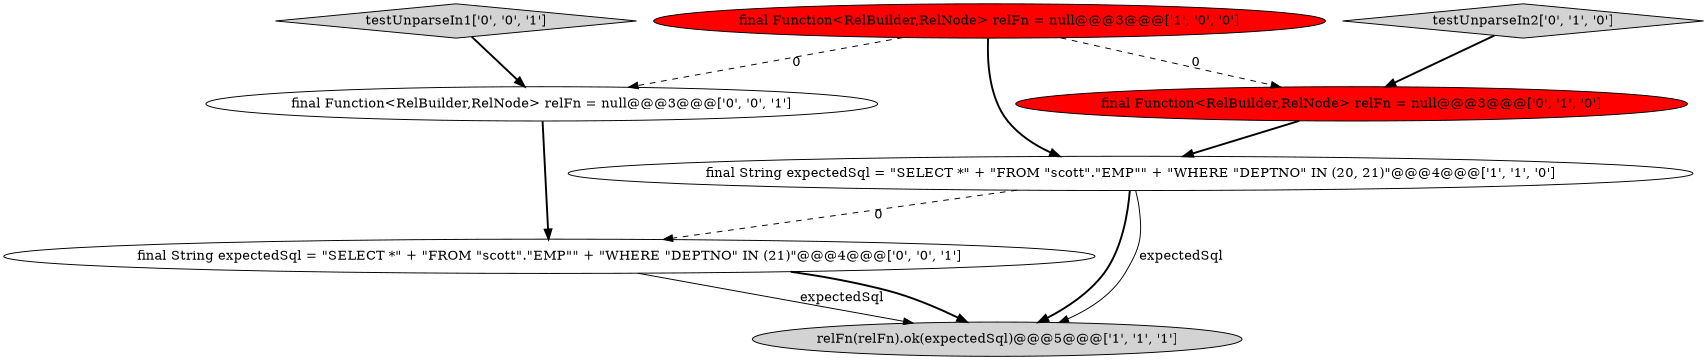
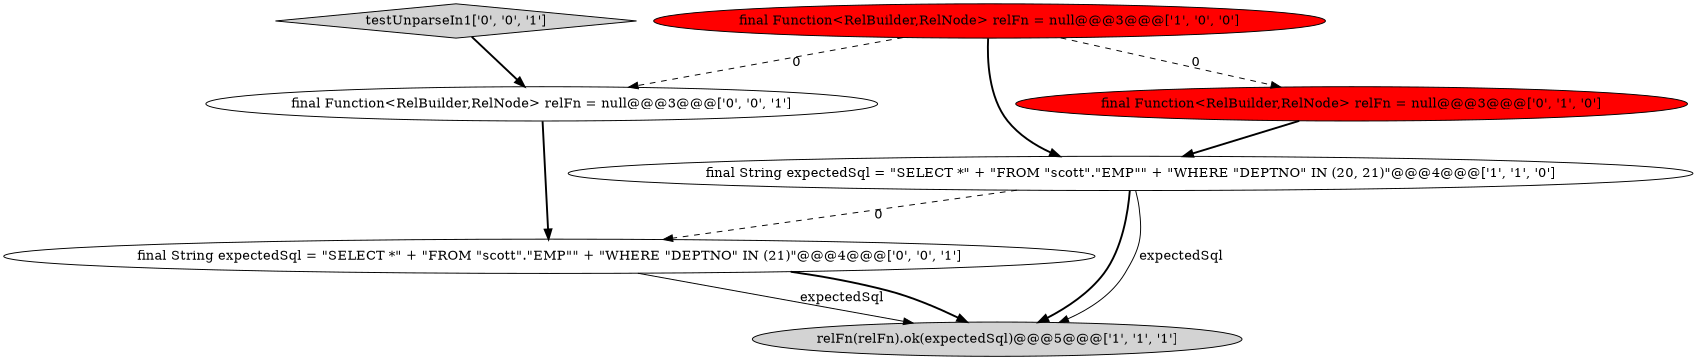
node "testUnparseIn2['0', '1', '0']": removed
